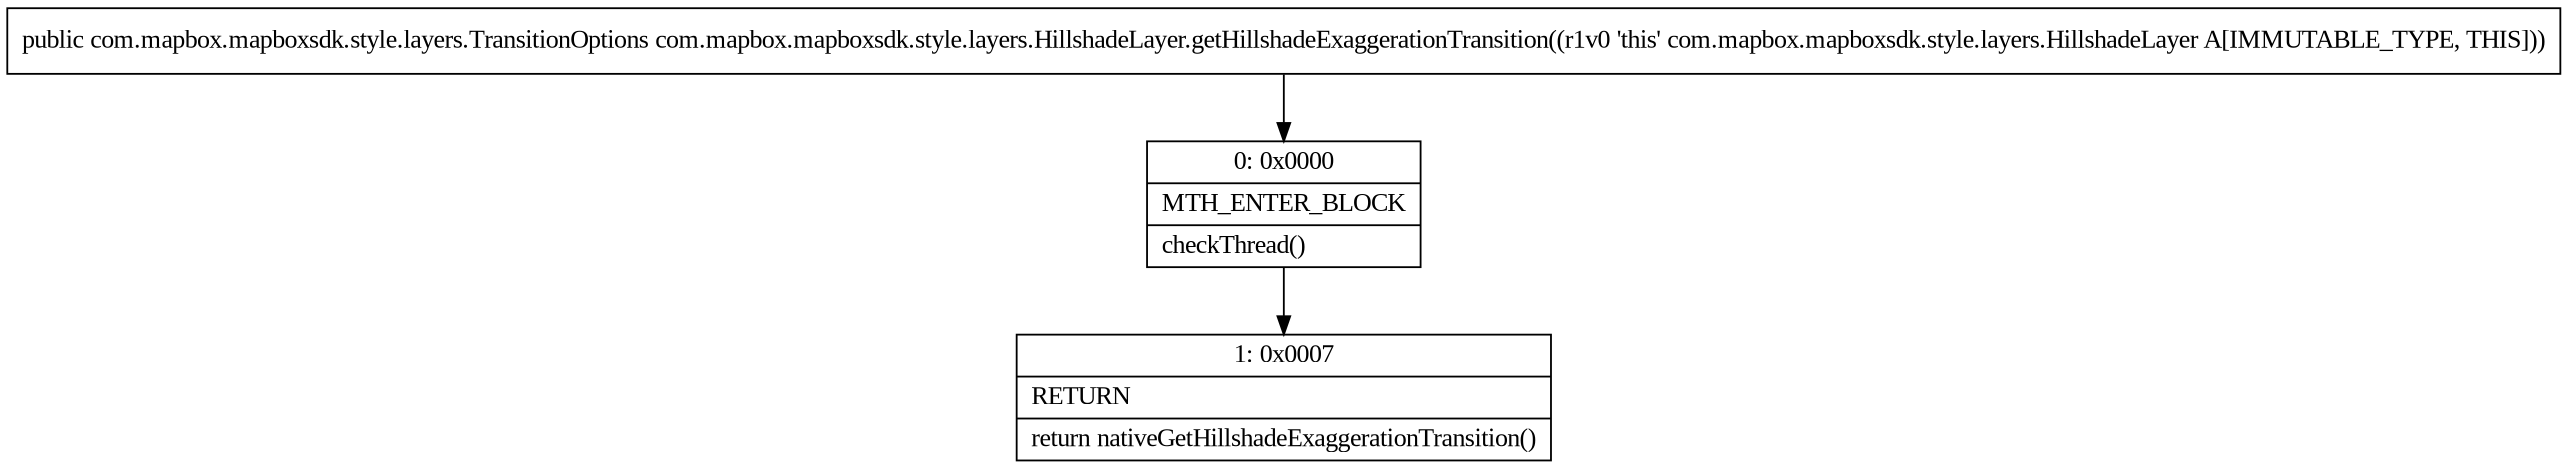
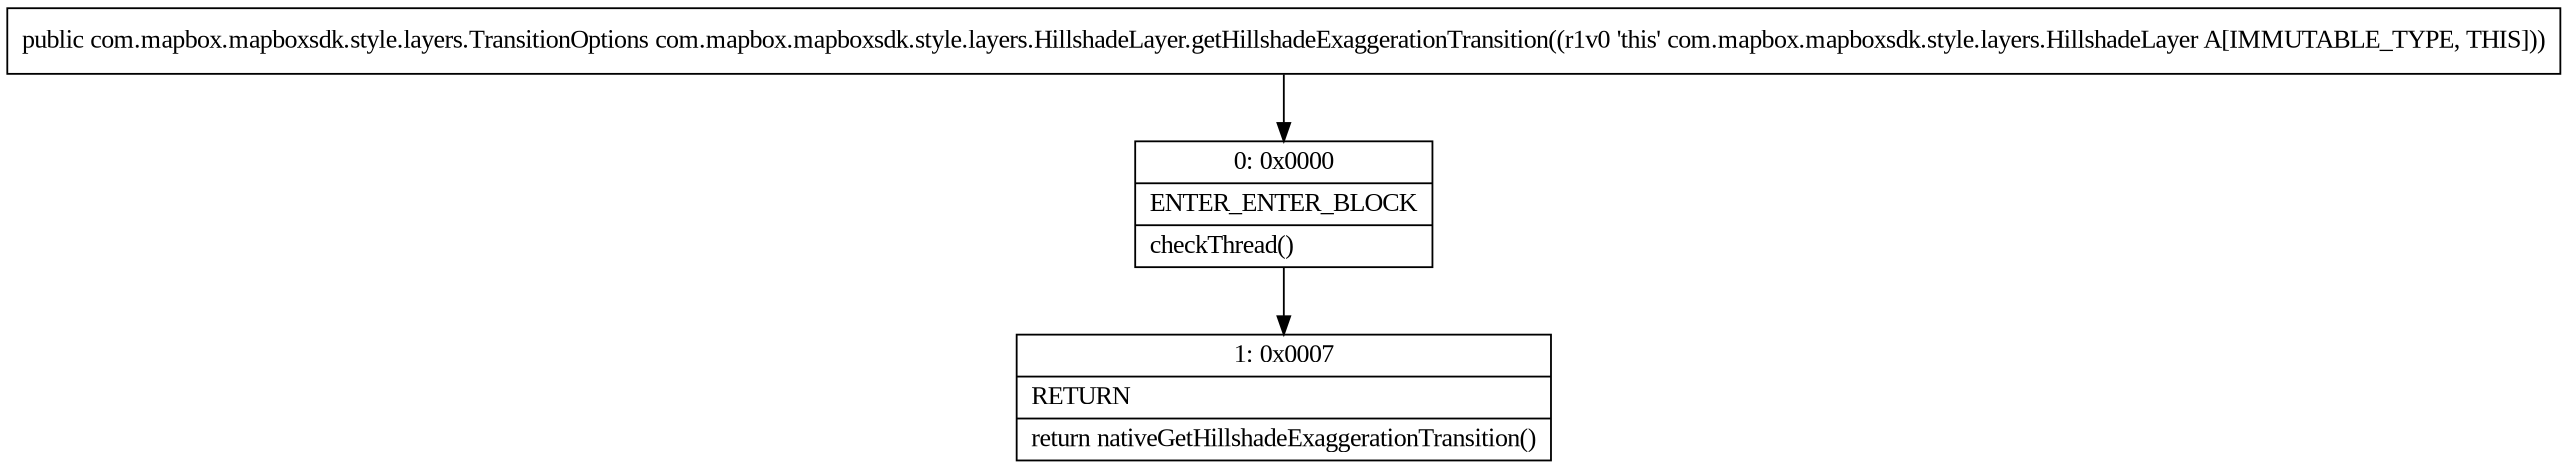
node "0: 0x0000": text "MTH_ENTER_BLOCK" -> "ENTER_ENTER_BLOCK"
